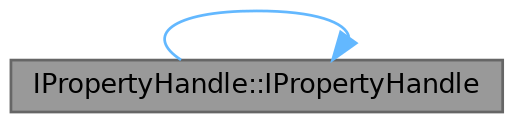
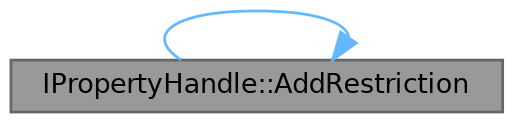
node "IPropertyHandle::IPropertyHandle": label "IPropertyHandle::IPropertyHandle" -> "IPropertyHandle::AddRestriction"
